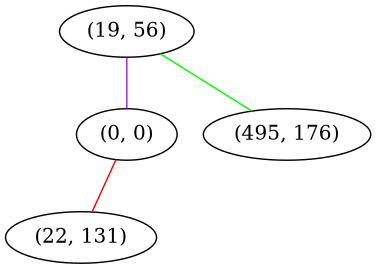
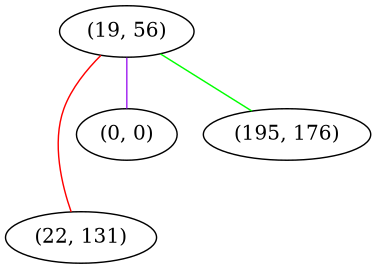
node "(495, 176)": label "(495, 176)" -> "(195, 176)"
edge "(0, 0)" -- "(22, 131)": now "(19, 56)" -- "(22, 131)"
